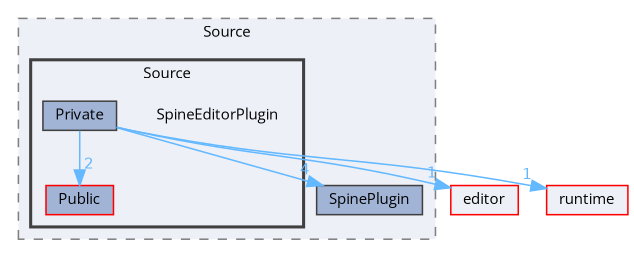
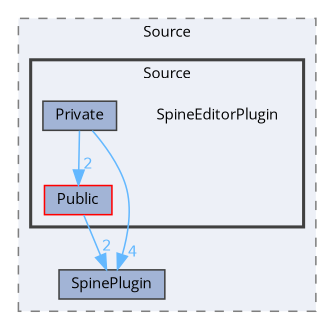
node "editor": removed
node "runtime": removed
edge "Public" -> "SpinePlugin": added
